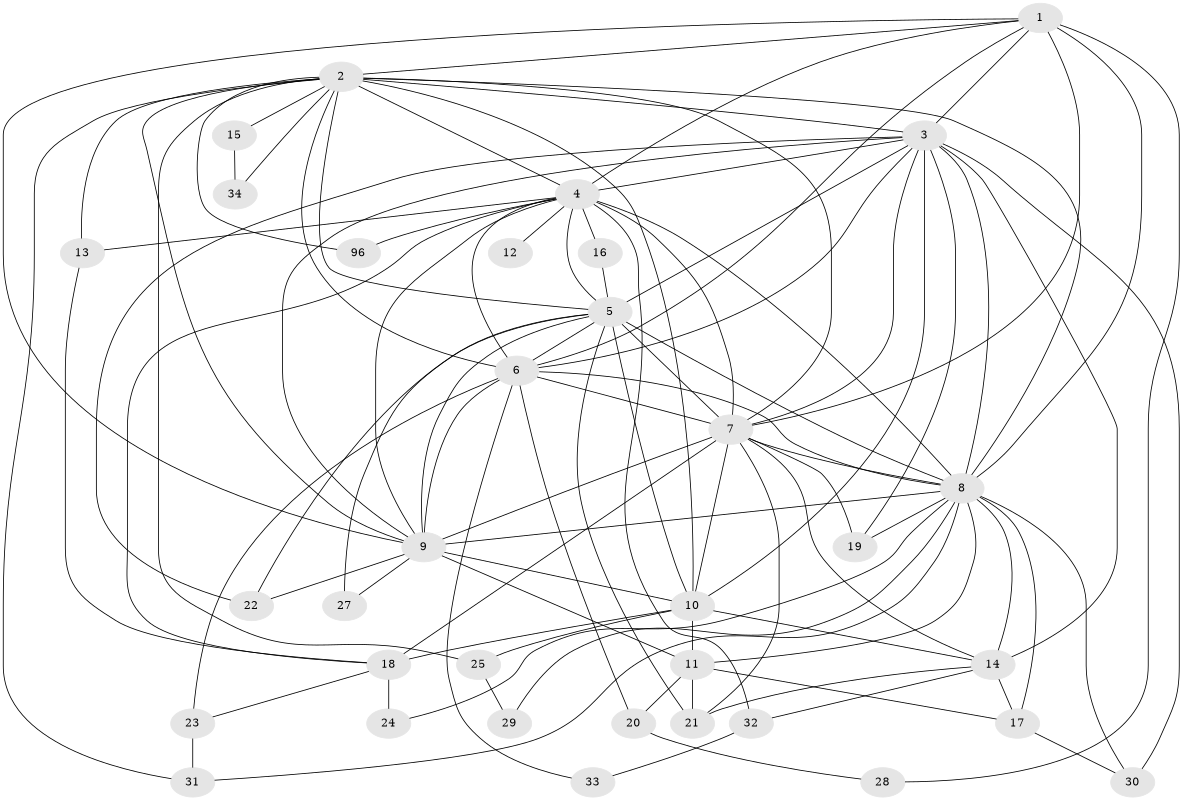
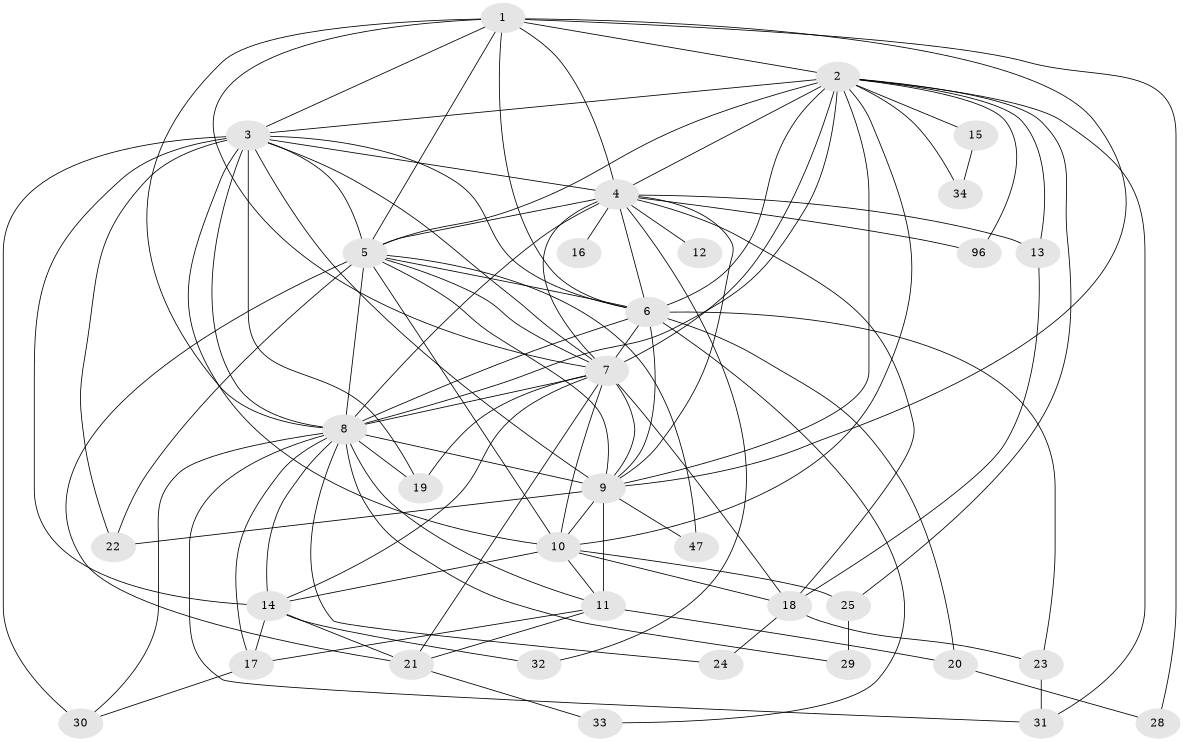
edge "16" -- "5": now "1" -- "5"
node "27": label "27" -> "47"
edge "32" -- "33": now "21" -- "33"
